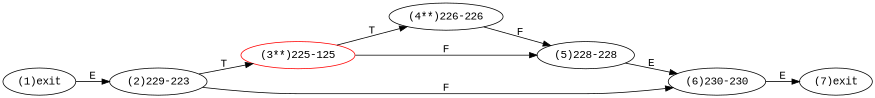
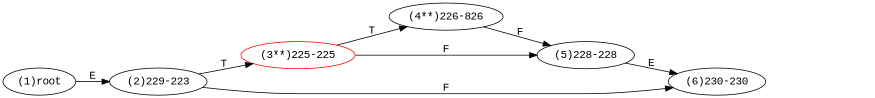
node "(4**)226-226": label "(4**)226-226" -> "(4**)226-826"
node "(3**)225-125": label "(3**)225-125" -> "(3**)225-225"
node "(1)exit": label "(1)exit" -> "(1)root"
node "(7)exit": removed
